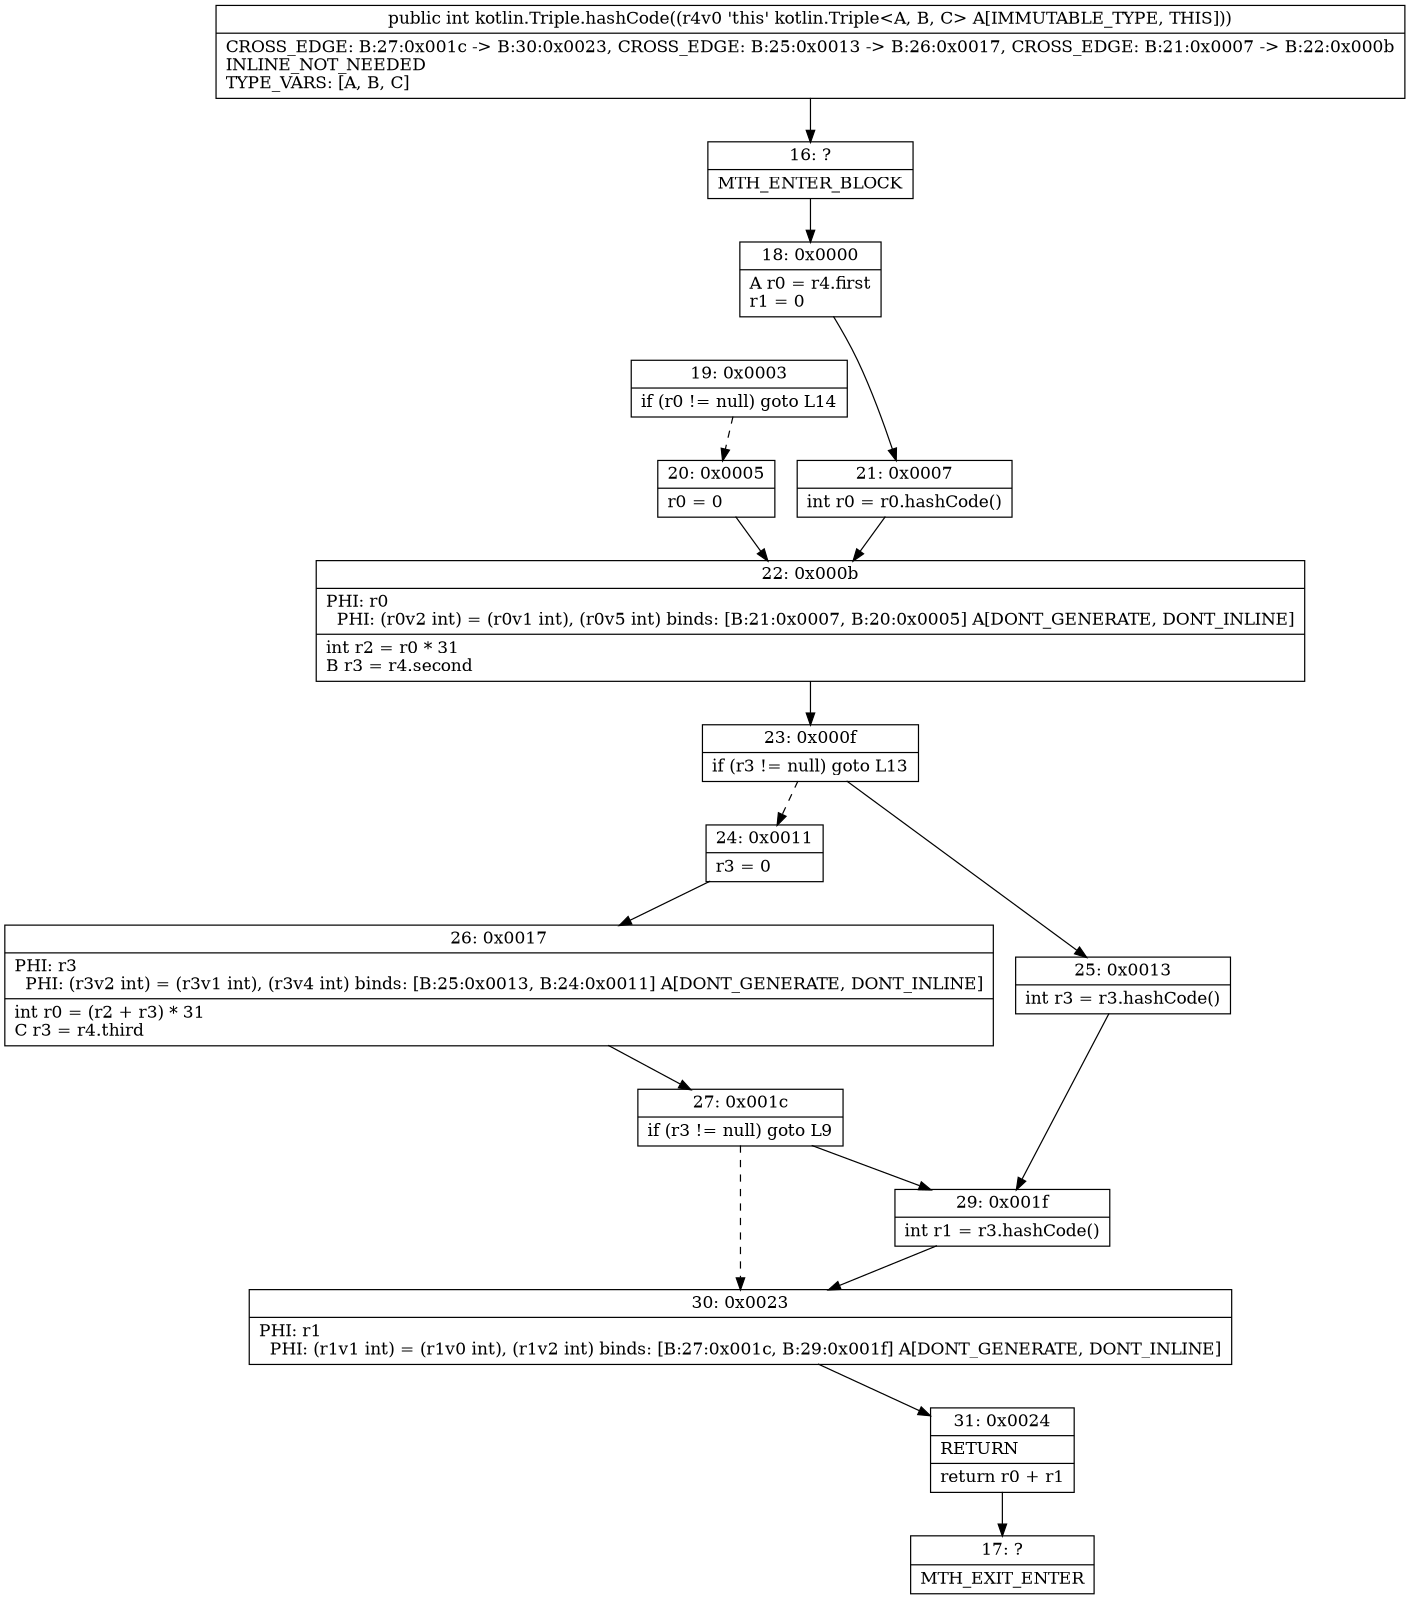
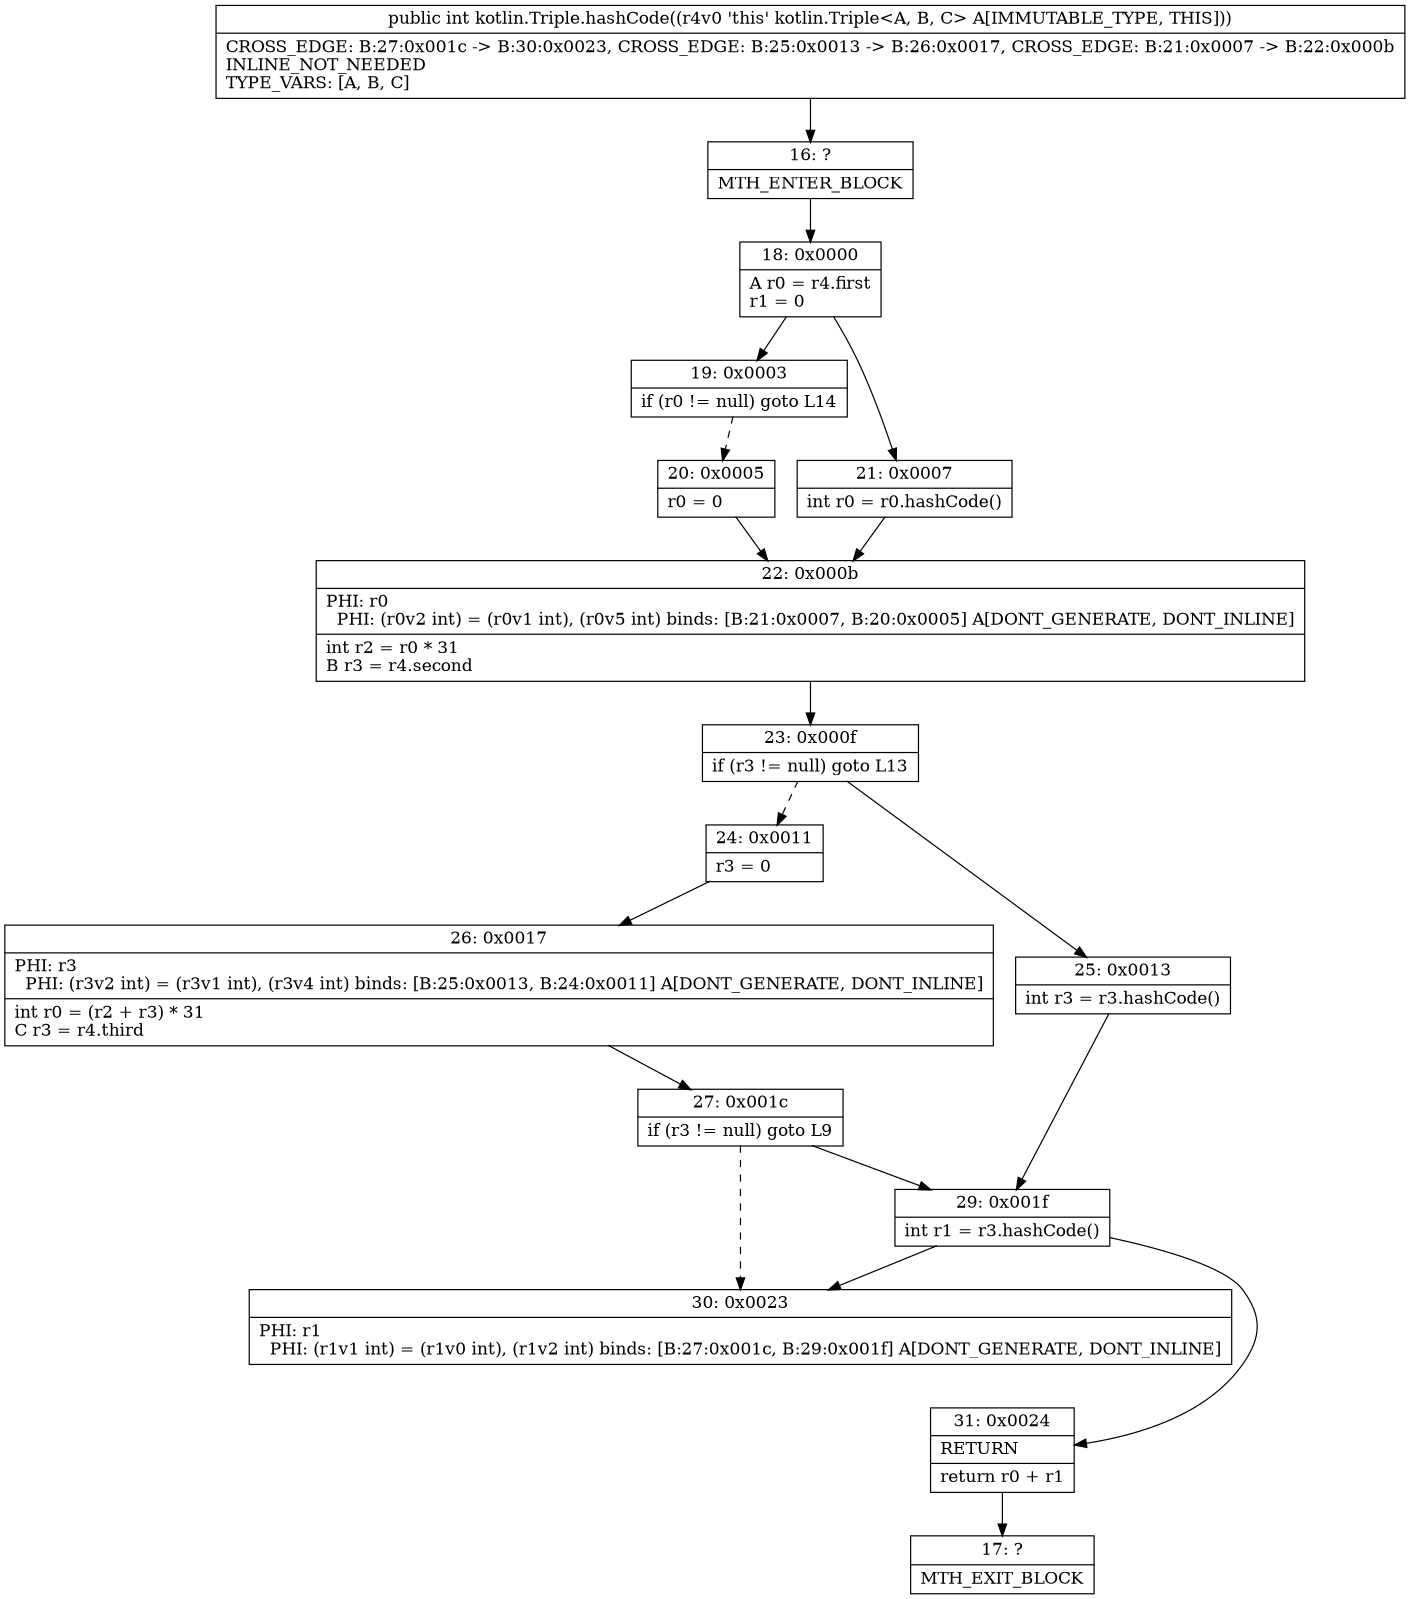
edge "18: 0x0000" -> "19: 0x0003": added
edge "30: 0x0023" -> "31: 0x0024": now "29: 0x001f" -> "31: 0x0024"
node "17: ?": text "MTH_EXIT_ENTER" -> "MTH_EXIT_BLOCK"
